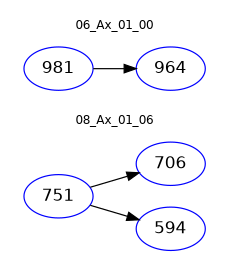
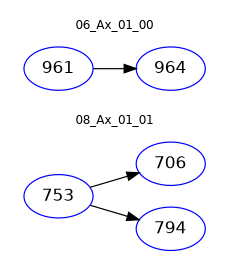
node "981": label "981" -> "961"
cluster "08_Ax_01_06": label "08_Ax_01_06" -> "08_Ax_01_01"
node "751": label "751" -> "753"
node "594": label "594" -> "794"
